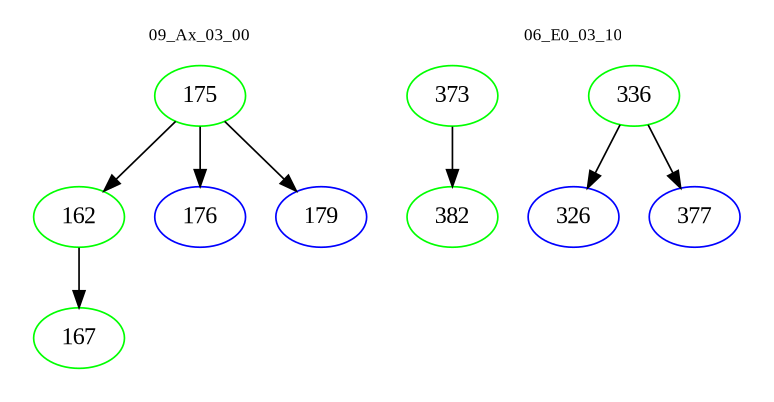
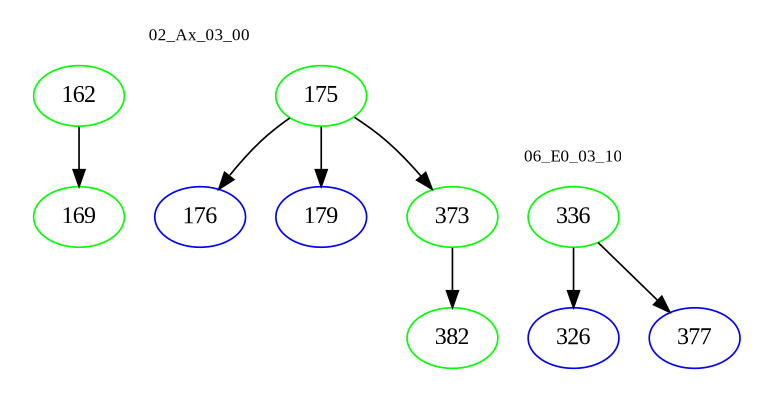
cluster "09_Ax_03_00": label "09_Ax_03_00" -> "02_Ax_03_00"
edge "175" -> "162": now "175" -> "373"
node "167": label "167" -> "169"
